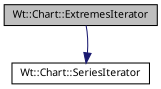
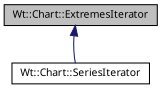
edge "Wt::Chart::ExtremesIterator" -> "Wt::Chart::SeriesIterator": reversed
